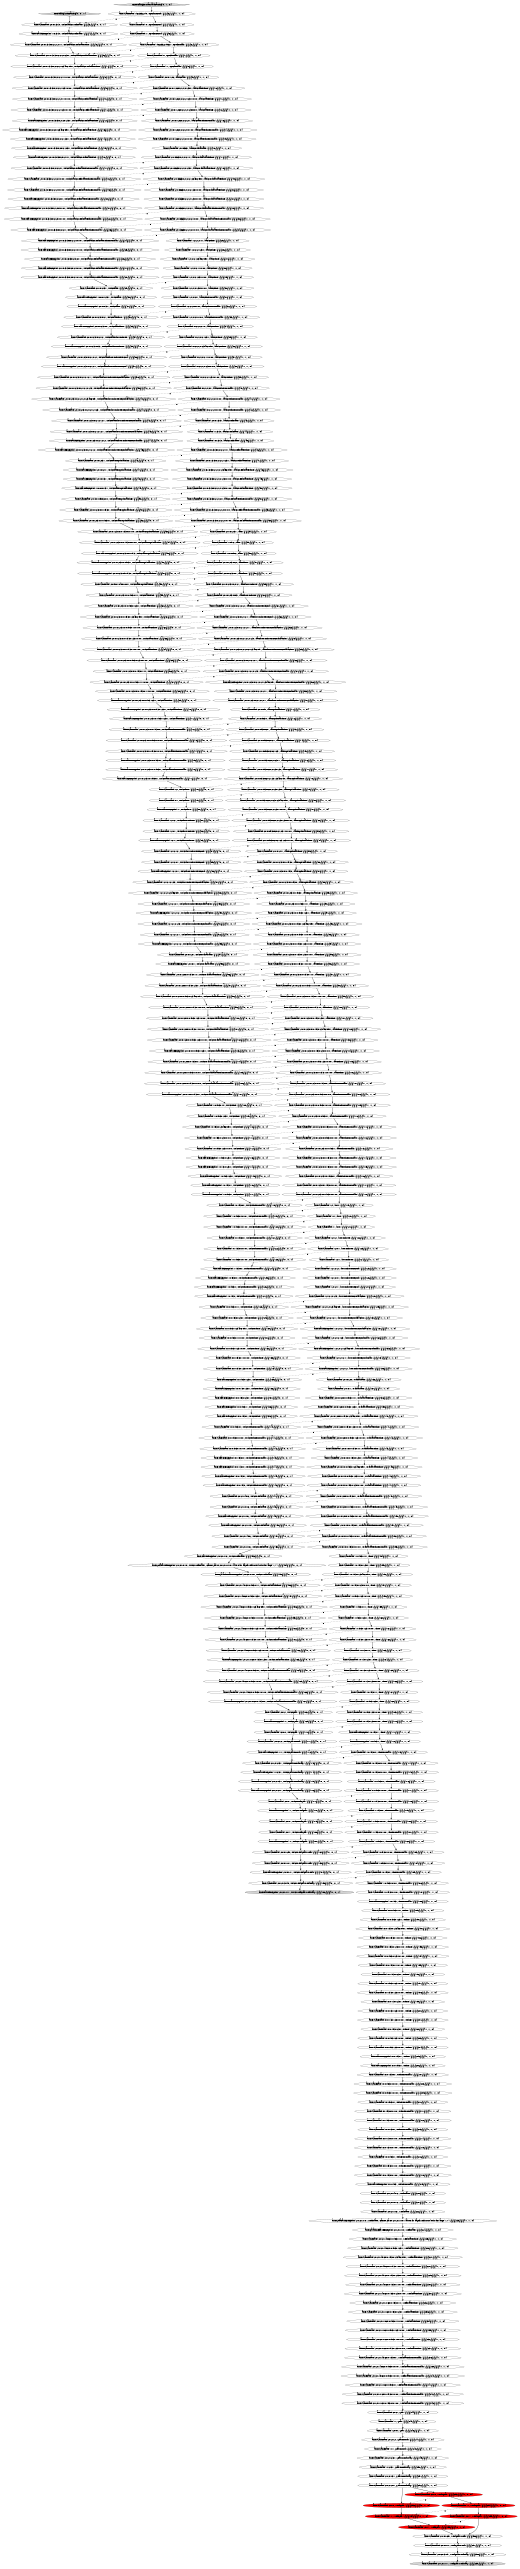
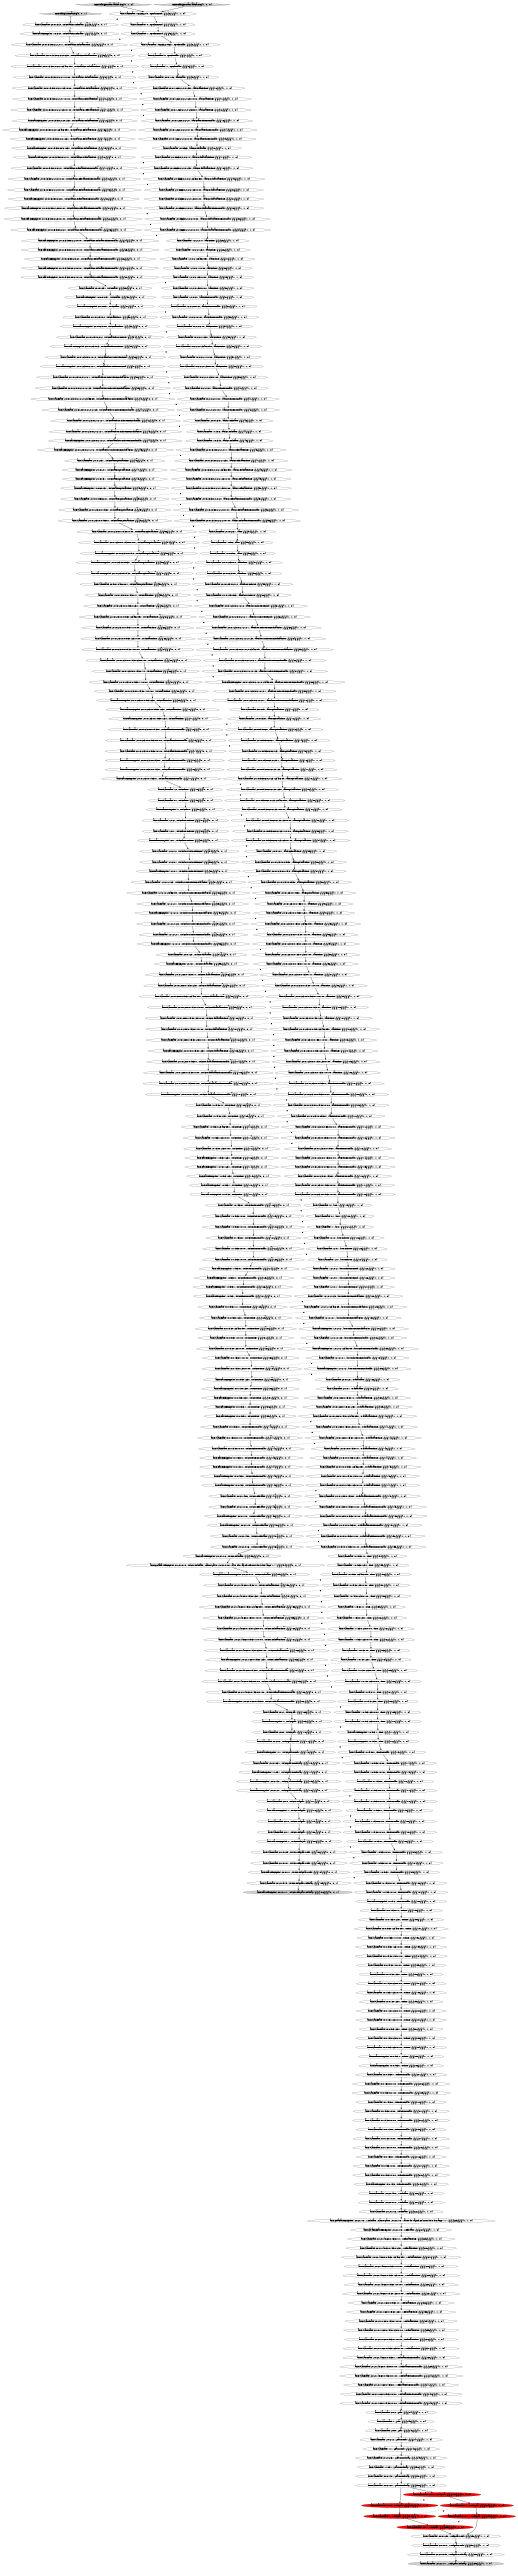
node "testDuellingFormatsValidParsing['1', '0', '0']": added
